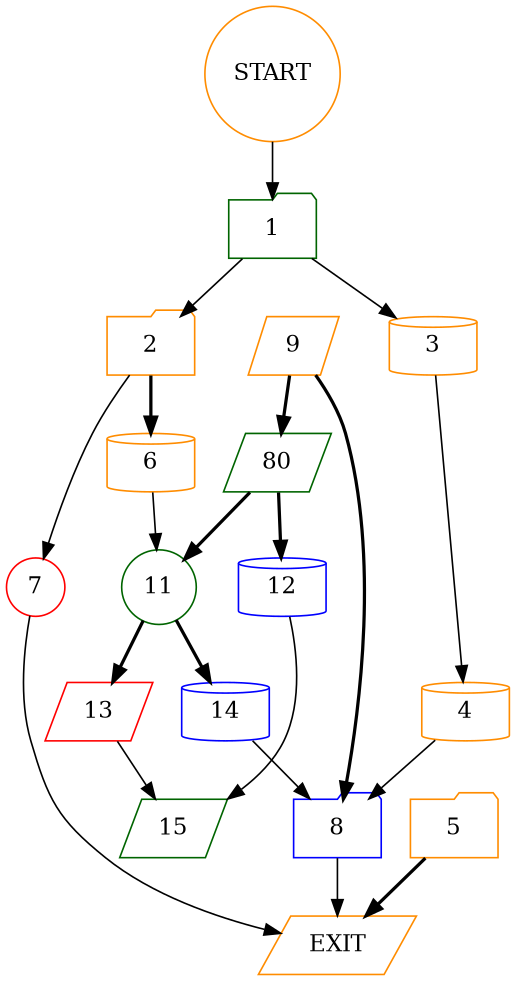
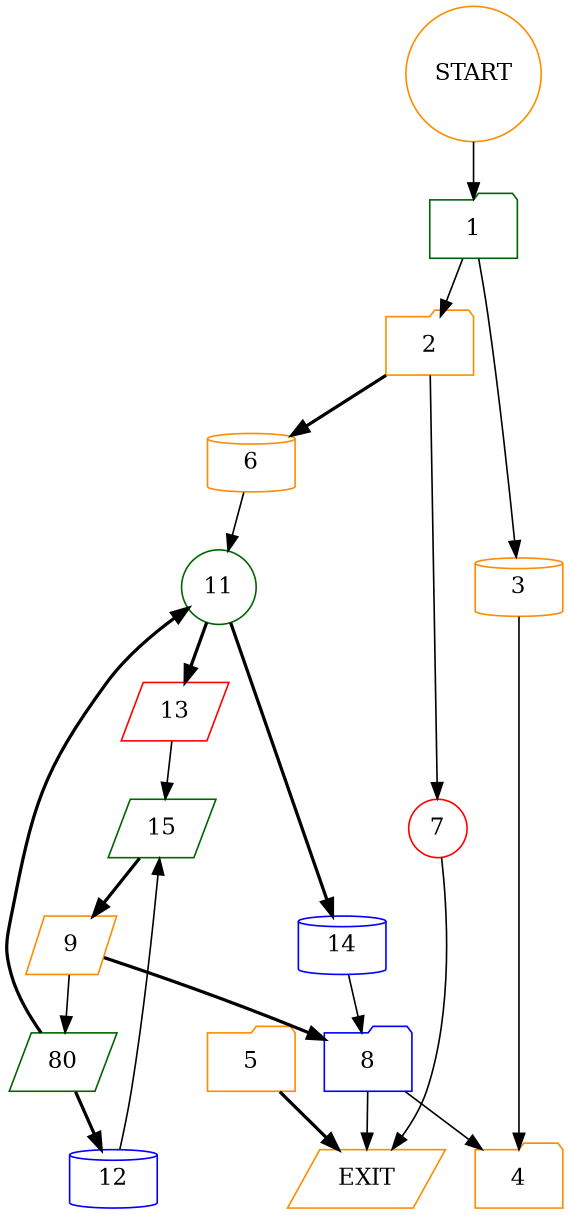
edge "9" -> "80": style bold -> solid
node "4": shape cylinder -> folder
edge "4" -> "8": reversed
edge "15" -> "9": added
